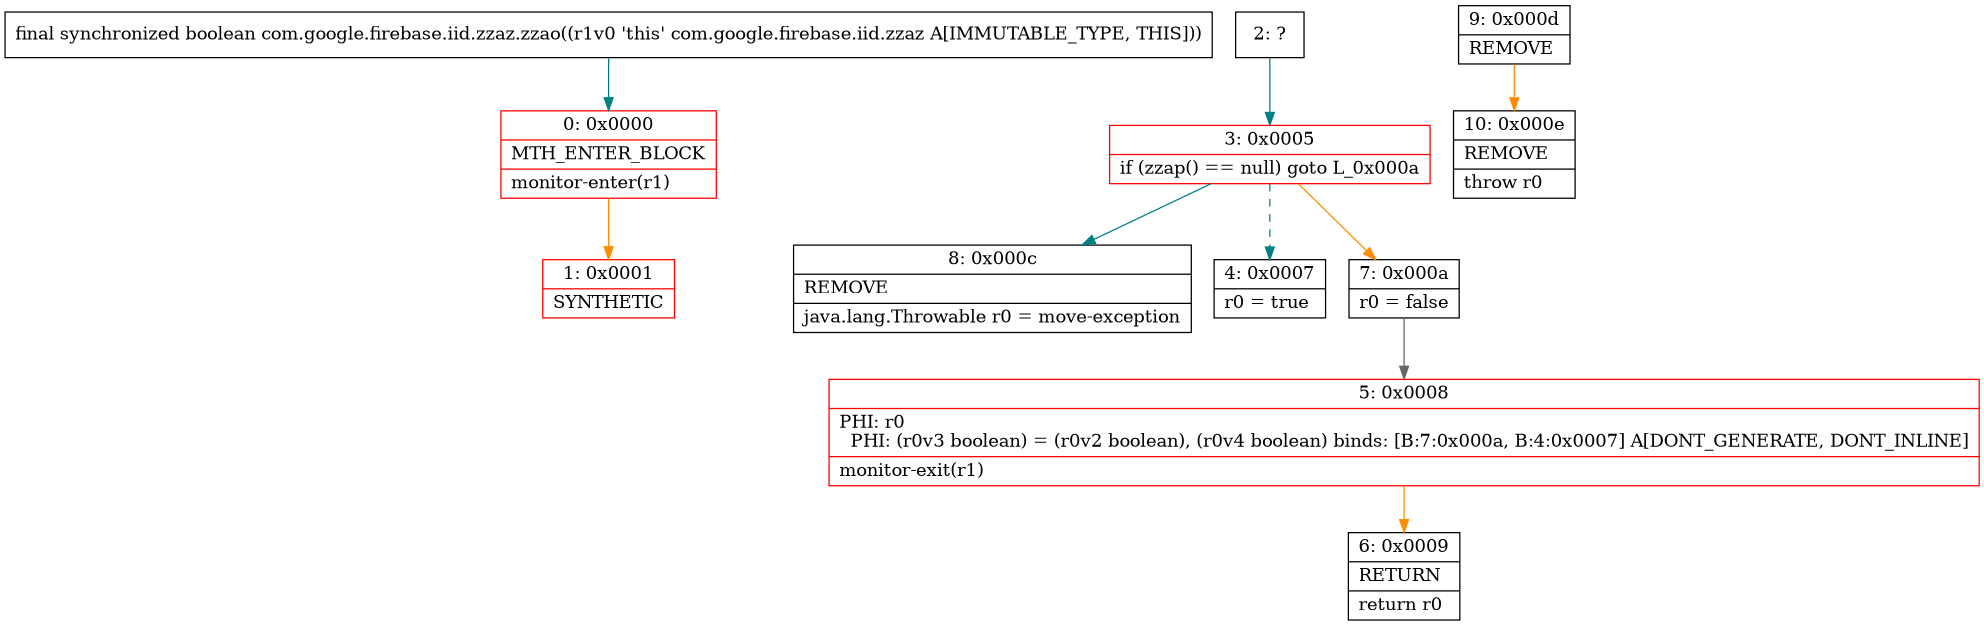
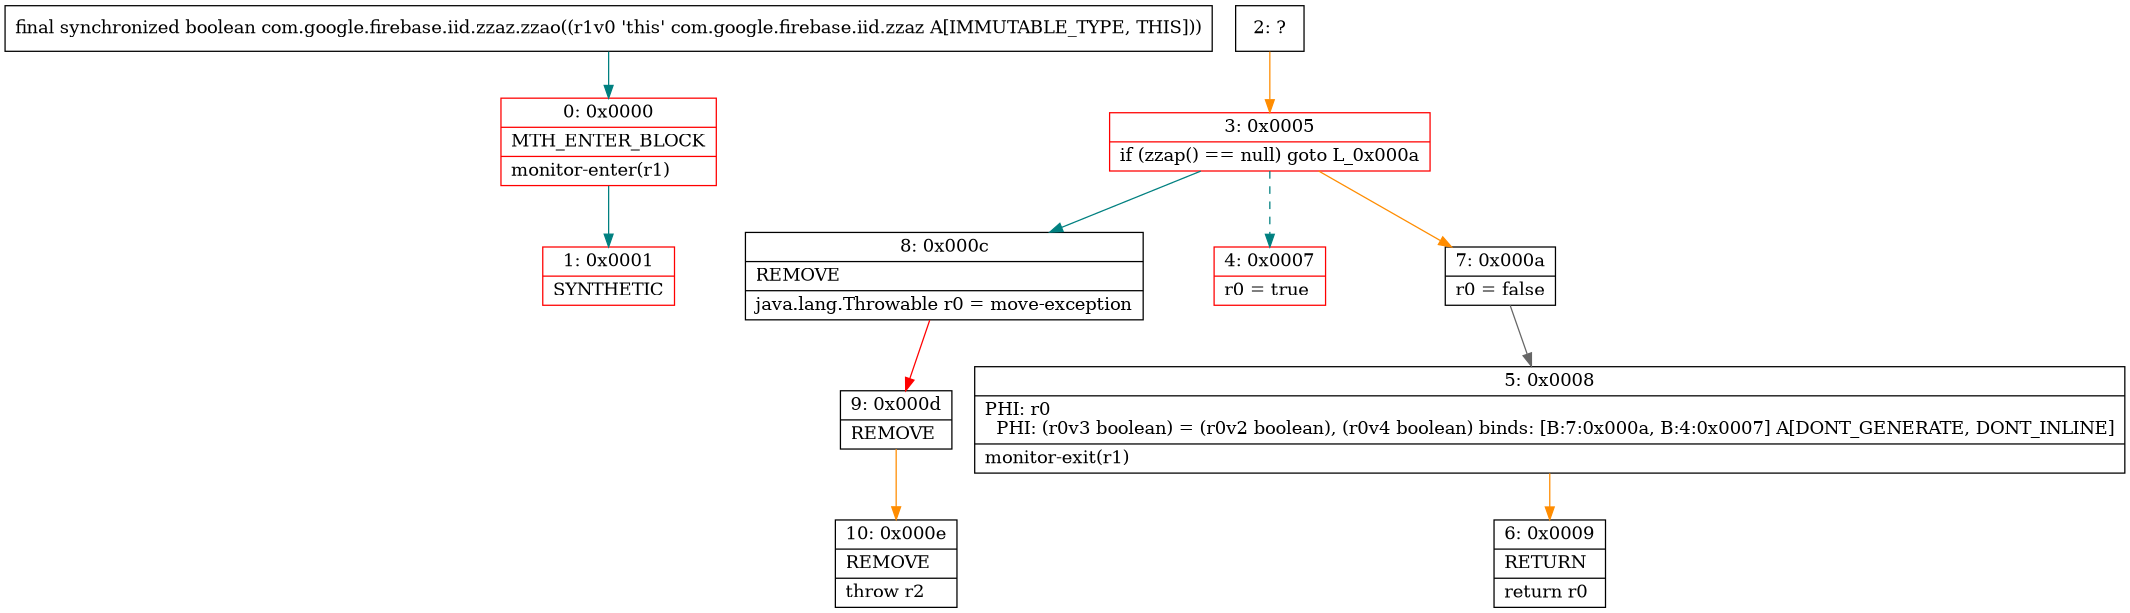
edge "2: ?" -> "3: 0x0005": color teal -> darkorange
node "10: 0x000e": text "throw r0" -> "throw r2"
edge "0: 0x0000" -> "1: 0x0001": color darkorange -> teal
node "4: 0x0007": color black -> red
edge "8: 0x000c" -> "9: 0x000d": added
node "5: 0x0008": color red -> black
